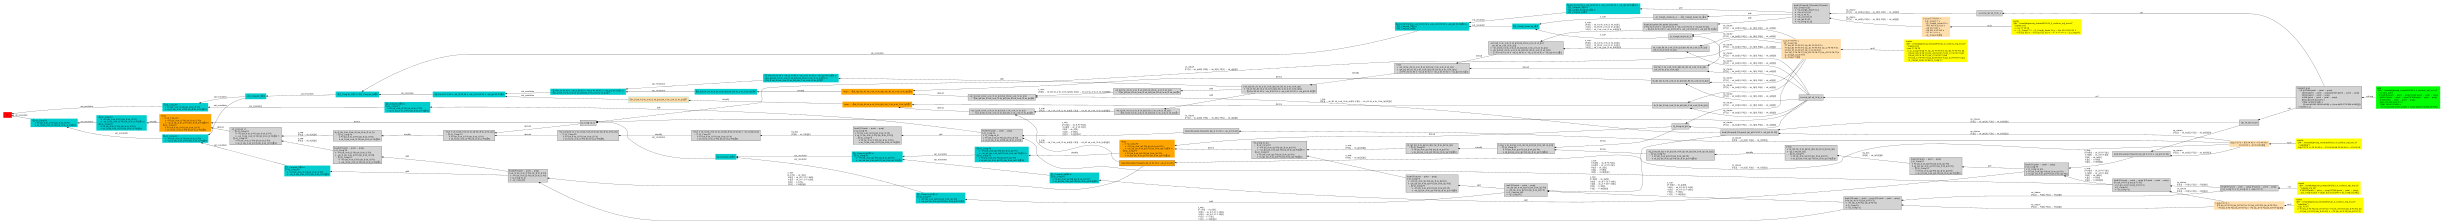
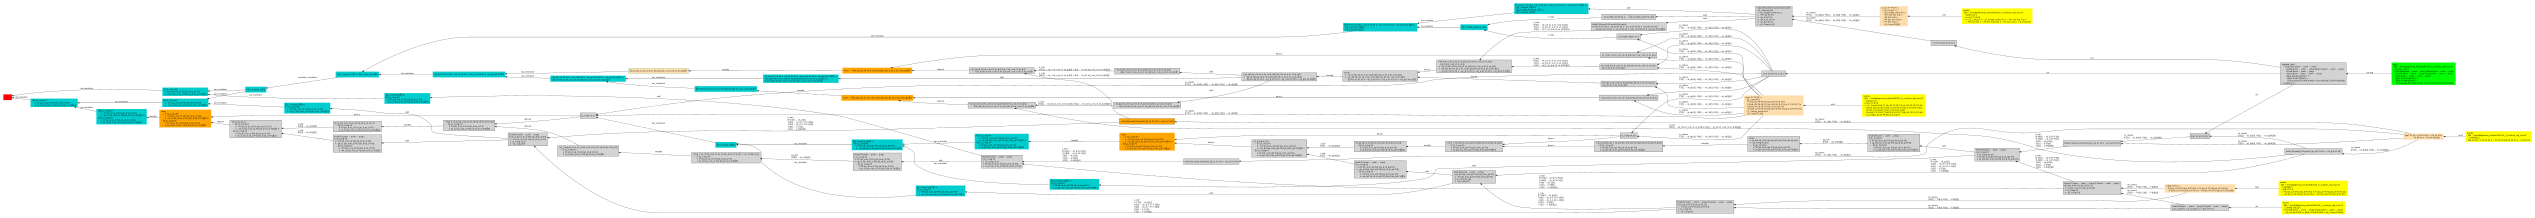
edge "¬⟦Q_Cong sk_l2⟧/3 ⊔ ¬⟦Q_Cong sk_lp2⟧/5" -> "¬⟦Q_Cong sk_l2⟧/3": label "sat_resolution" -> "resolution_resolution"
edge "EqL sk_lp1 sk_lp2" -> "forall (X0:point) (X1:point). [sk_lp2 X1 X0 ∨ ¬sk_lp1 X1 X0]": reversed
